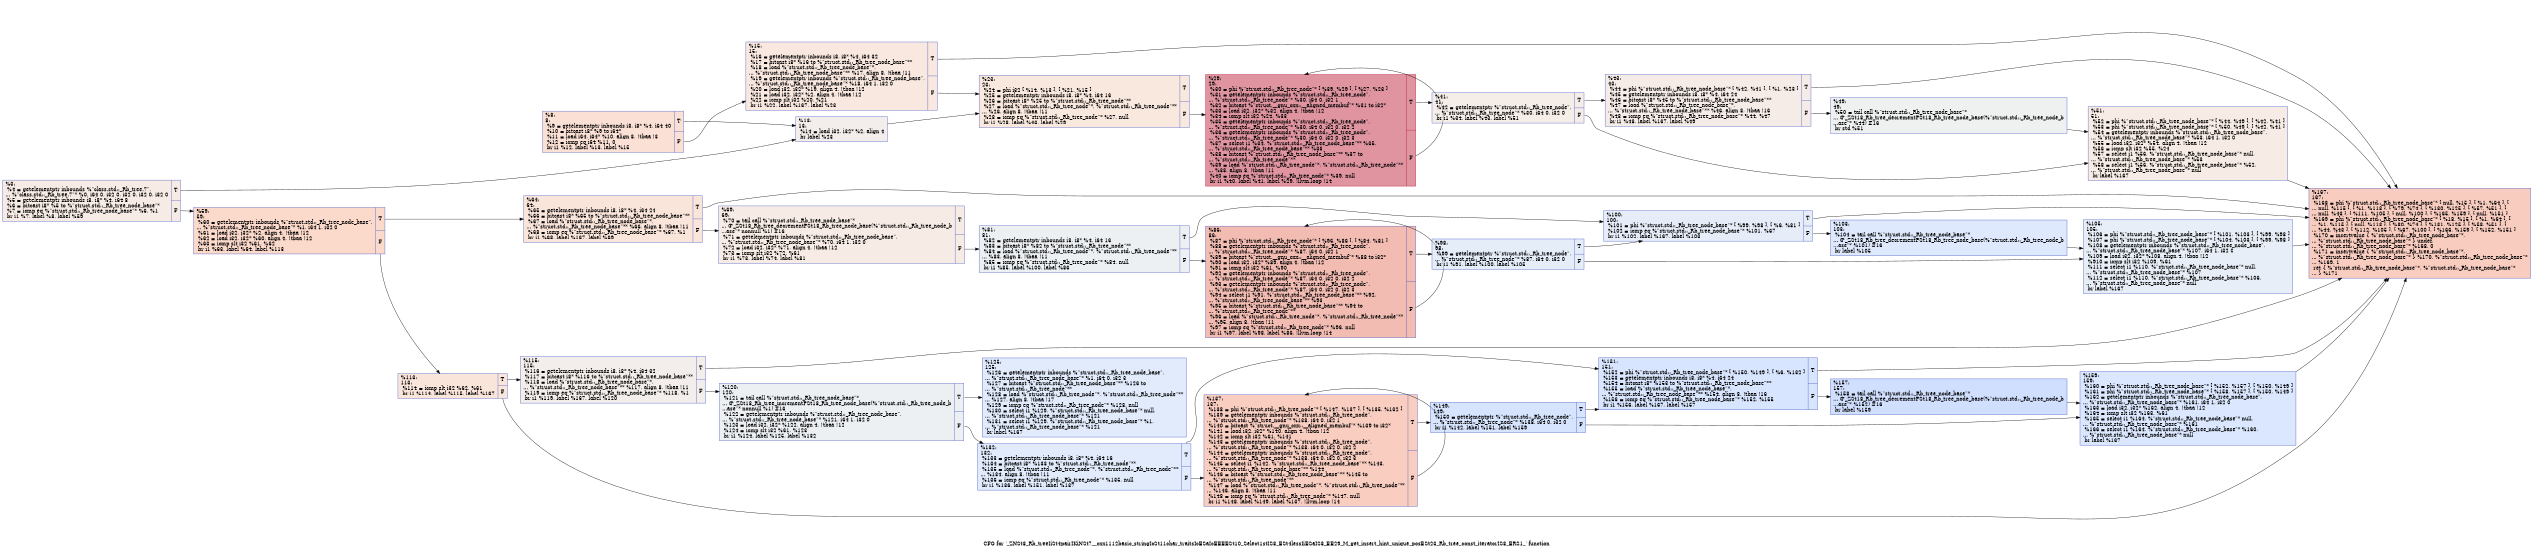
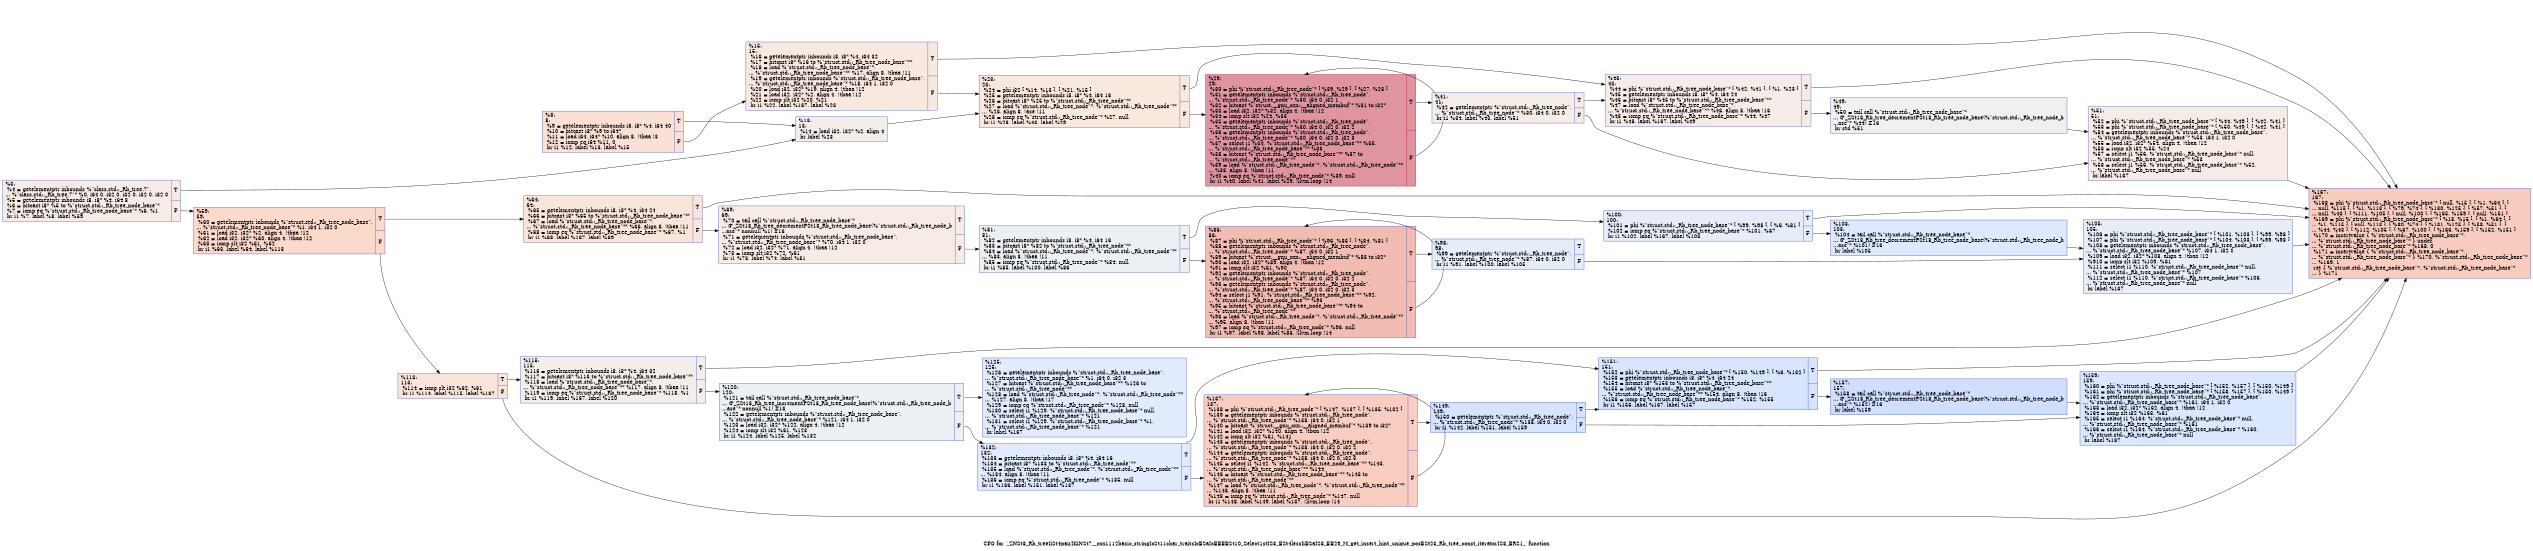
edge "%23:" -> "%43:": added
node "%23:": text "... %26, align 8, !tbaa !11" -> "... %26, align 8, !ase !11"
edge "%98:" -> "%100:": removed
